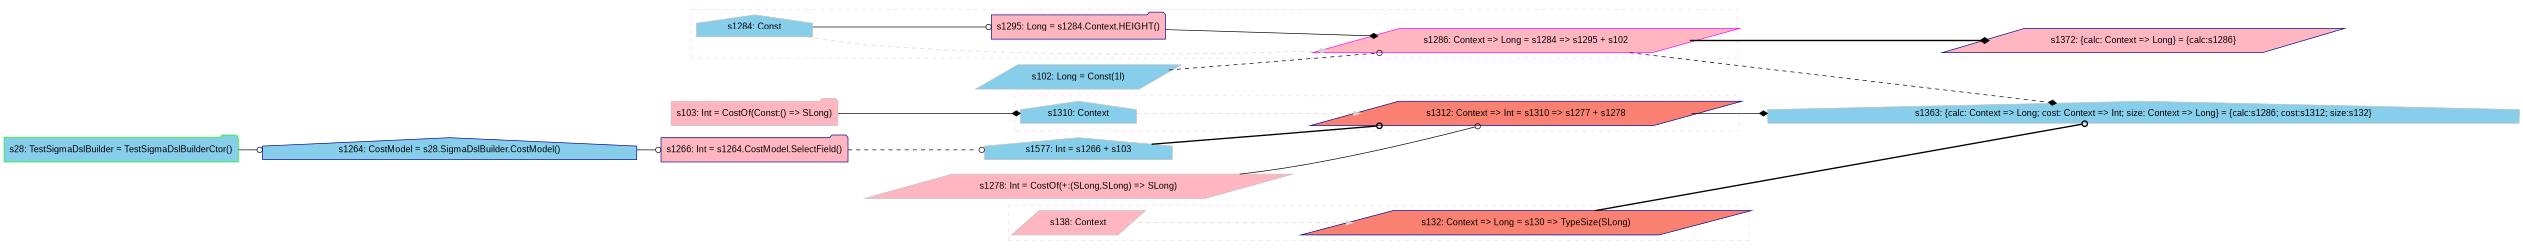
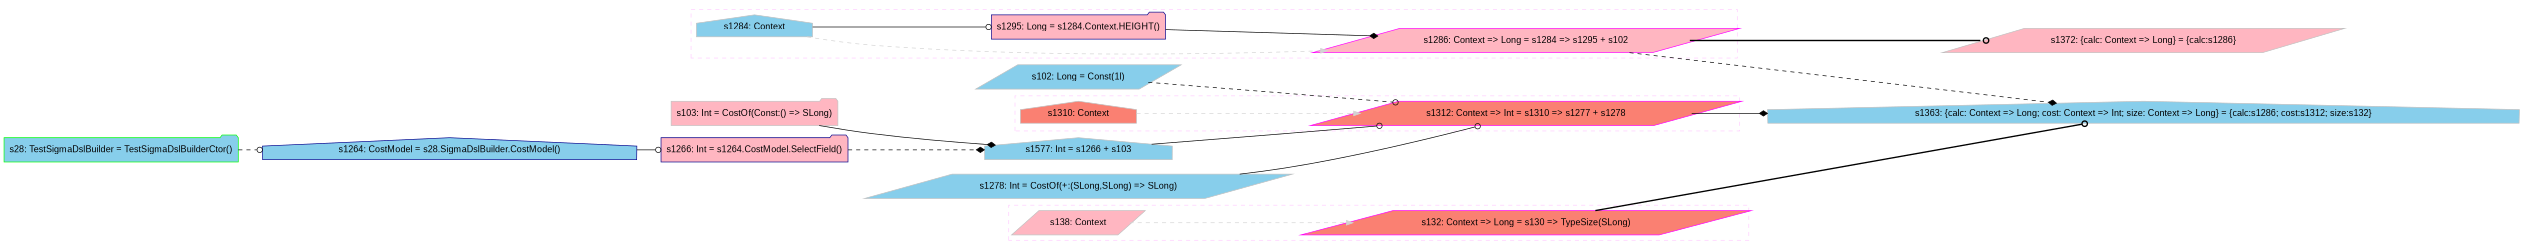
node "s1284: Const": label "s1284: Const" -> "s1284: Context"
edge "s1286: Context => Long = s1284 => s1295 + s102" -> "s1372: {calc: Context => Long} = {calc:s1286}": arrowhead diamond -> odot
node "s1372: {calc: Context => Long} = {calc:s1286}": color darkblue -> gray
edge "s102: Long = Const(1l)" -> "s1286: Context => Long = s1284 => s1295 + s102": now "s102: Long = Const(1l)" -> "s1312: Context => Int = s1310 => s1277 + s1278"
edge "s103: Int = CostOf(Const:() => SLong)" -> "s1310: Context": now "s103: Int = CostOf(Const:() => SLong)" -> "s1577: Int = s1266 + s103"
node "s1310: Context": fillcolor skyblue -> salmon
node "s1312: Context => Int = s1310 => s1277 + s1278": color darkblue -> magenta
edge "s1577: Int = s1266 + s103" -> "s1312: Context => Int = s1310 => s1277 + s1278": style bold -> solid
edge "s28: TestSigmaDslBuilder = TestSigmaDslBuilderCtor()" -> "s1264: CostModel = s28.SigmaDslBuilder.CostModel()": style solid -> dashed
edge "s1266: Int = s1264.CostModel.SelectField()" -> "s1577: Int = s1266 + s103": arrowhead odot -> diamond
node "s1278: Int = CostOf(+:(SLong,SLong) => SLong)": fillcolor lightpink -> skyblue
node "s132: Context => Long = s130 => TypeSize(SLong)": color darkblue -> magenta
